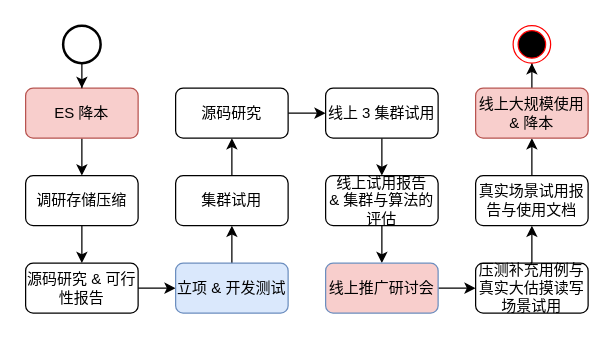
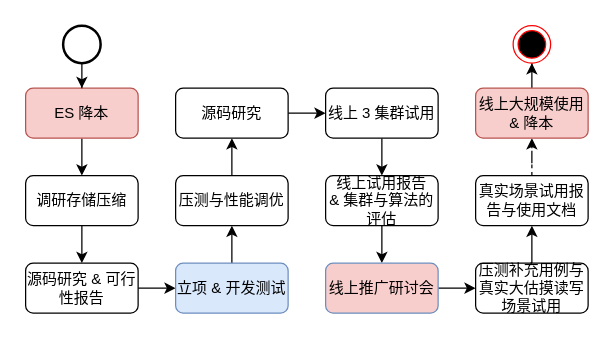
edge "真实场景试用报告与使用文档" -> "线上大规模使用 & 降本": style solid -> dashed
node "集群试用": label "集群试用" -> "压测与性能调优"
